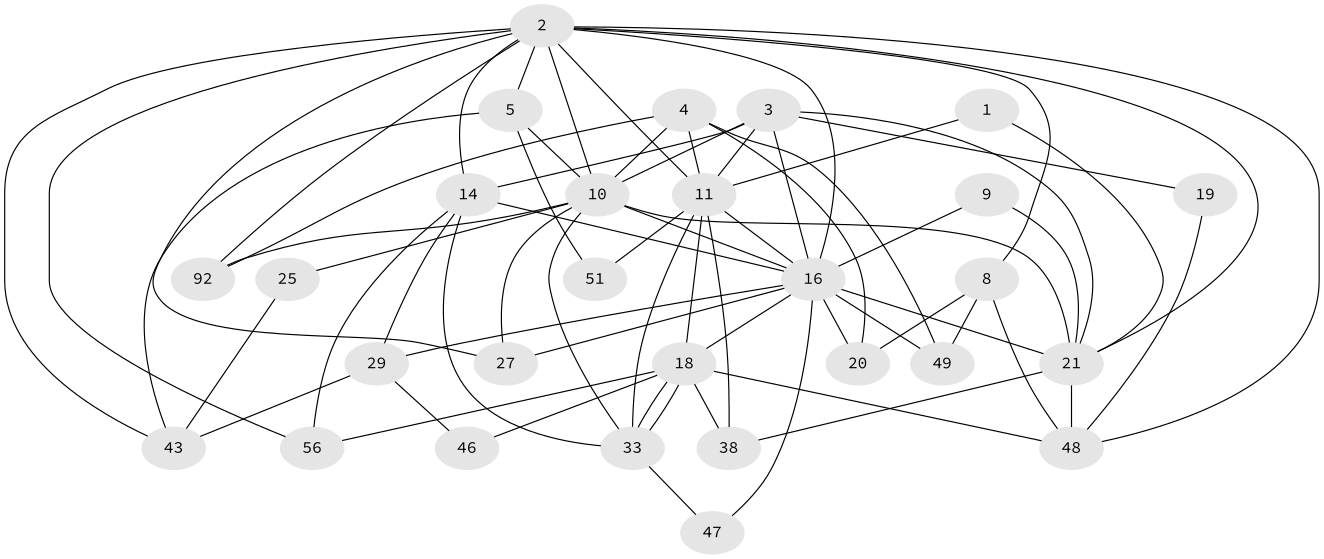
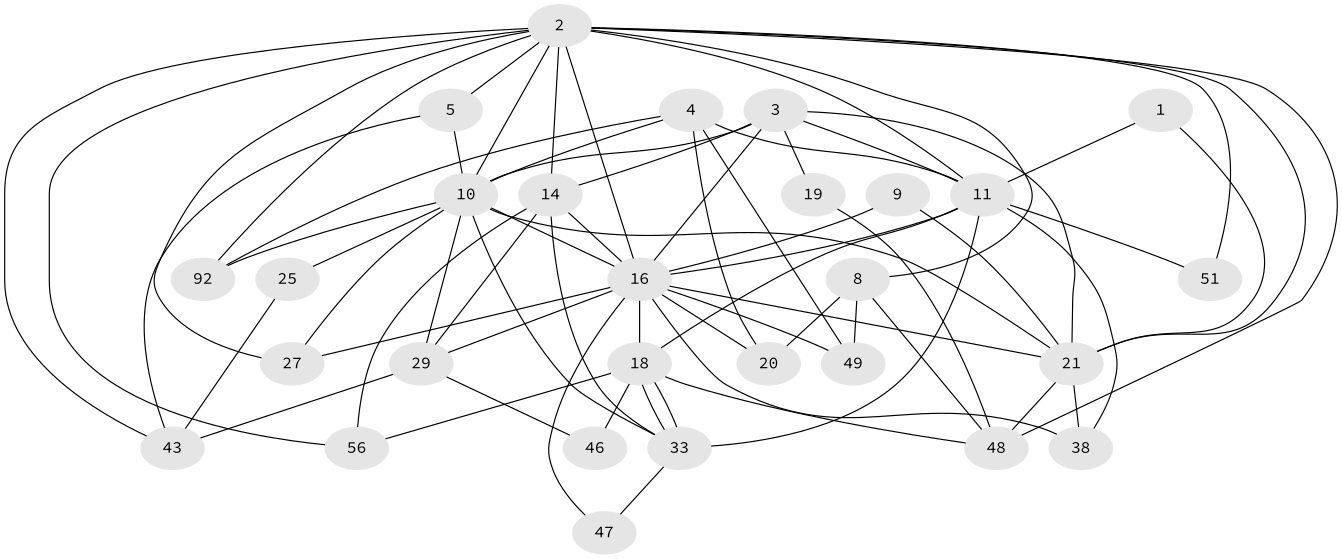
edge "5" -- "51": now "2" -- "51"
edge "10" -- "29": added
edge "18" -- "38": now "16" -- "38"
